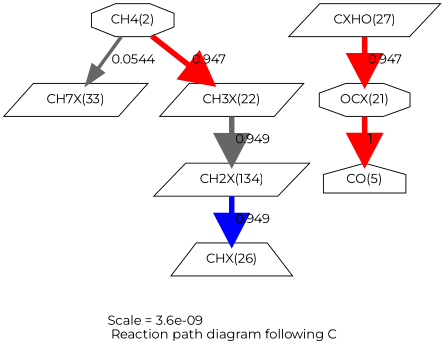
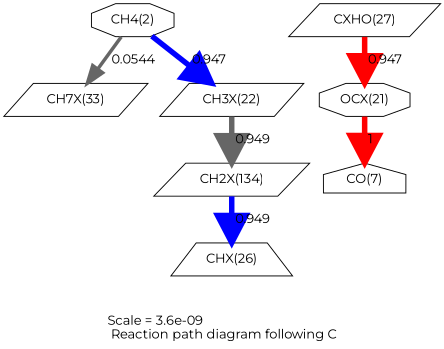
edge "CH4(2)" -> "CH3X(22)": color red -> blue
node "CO(5)": label "CO(5)" -> "CO(7)"
